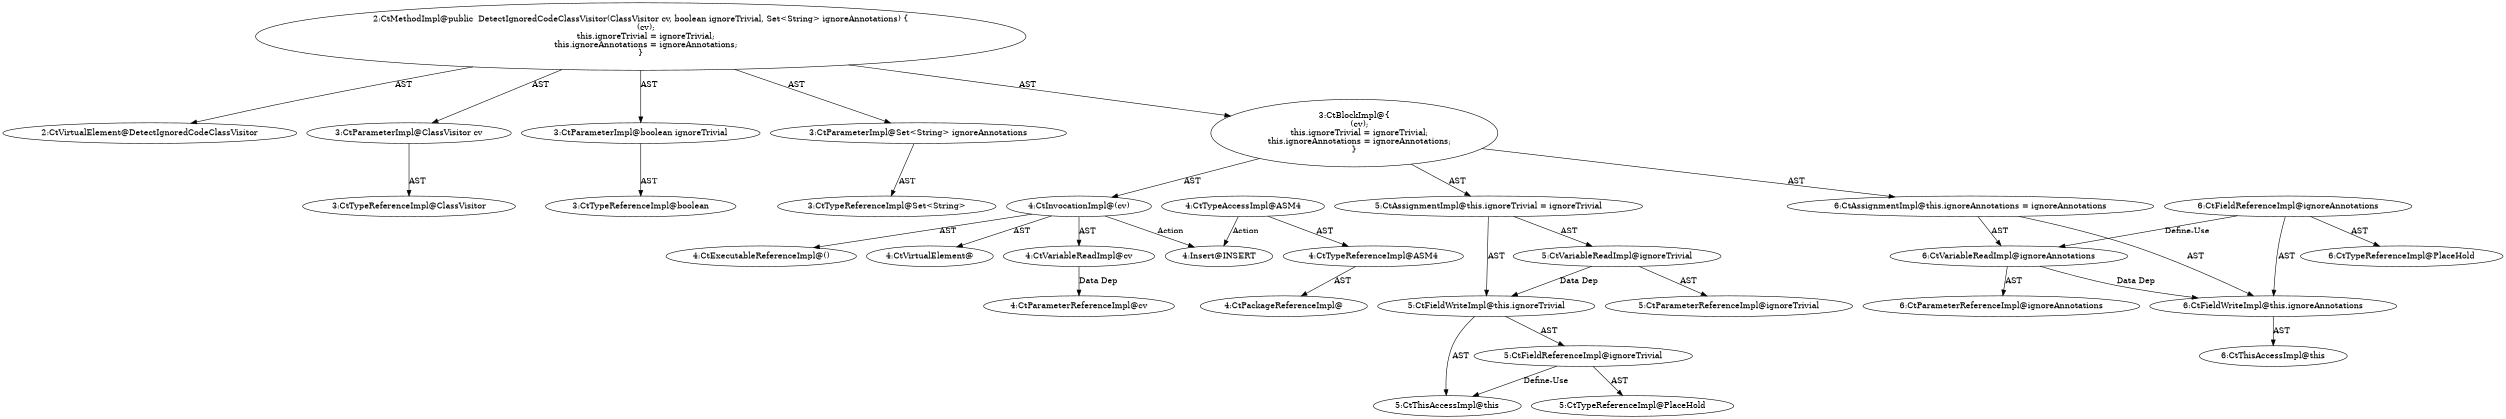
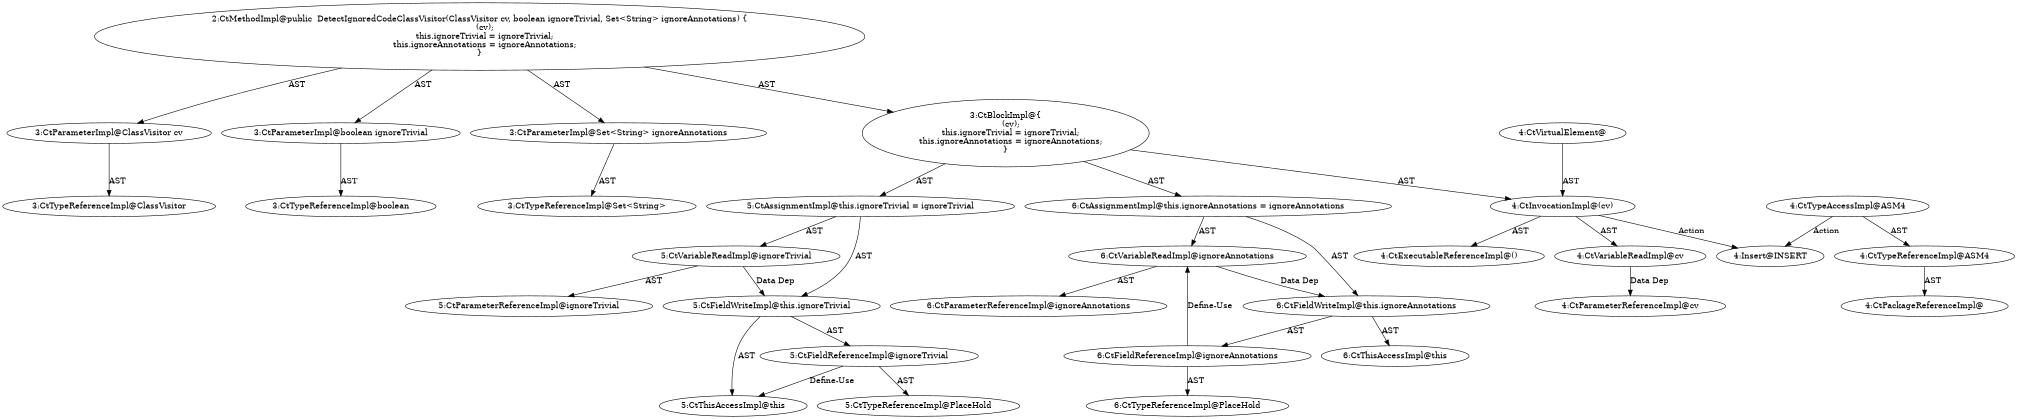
node "2:CtVirtualElement@DetectIgnoredCodeClassVisitor": removed
edge "4:CtInvocationImpl@(cv)" -> "4:CtVirtualElement@": reversed
edge "6:CtFieldReferenceImpl@ignoreAnnotations" -> "6:CtFieldWriteImpl@this.ignoreAnnotations": reversed
